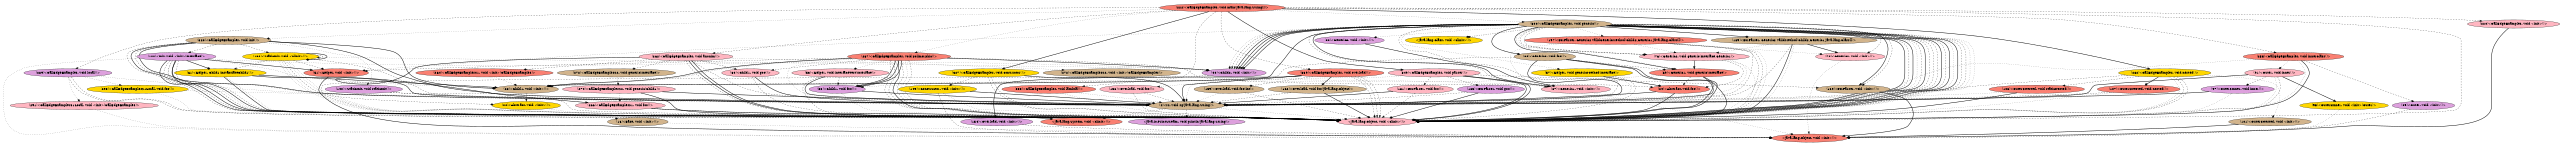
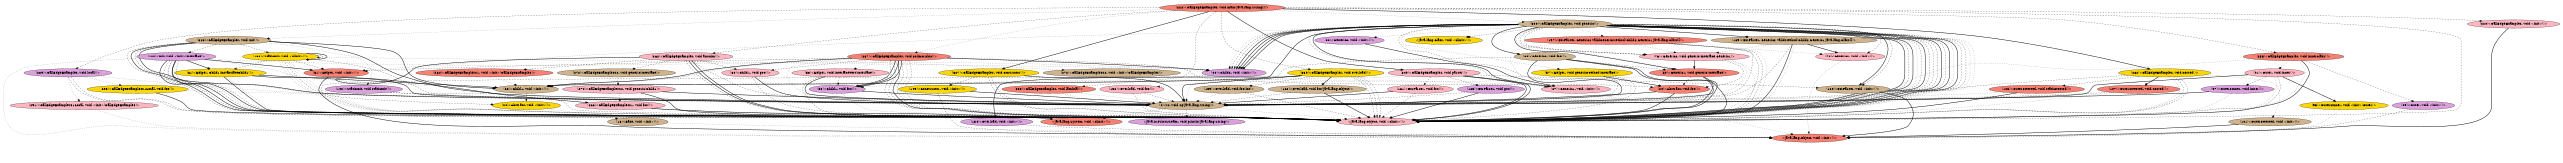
node "(339)<CallEdgeExamples: void overload()>": fillcolor salmon -> gold
edge "(293)<CallEdgeExamples$1Local: void foo()>" -> "<java.lang.Object: void <clinit>()>": style dotted -> bold
